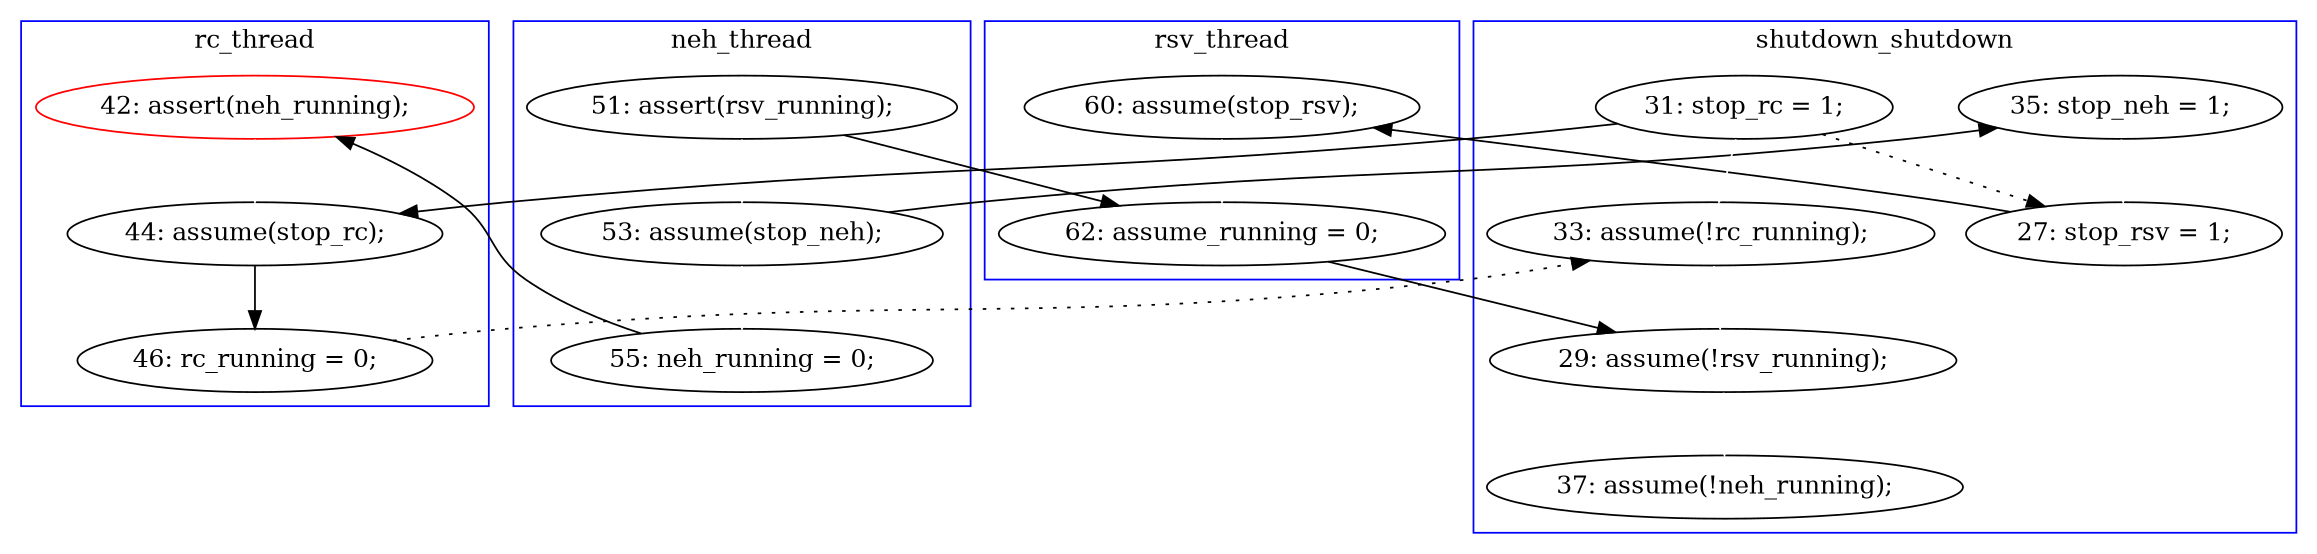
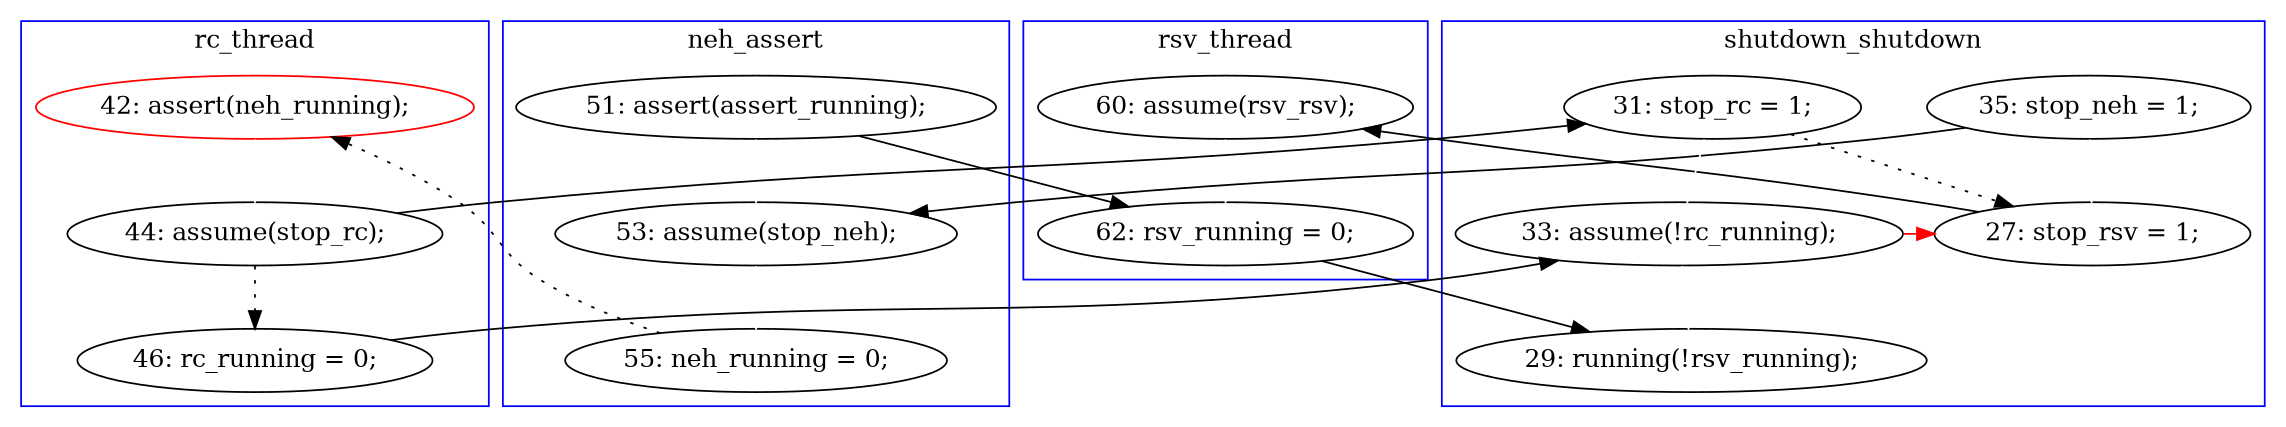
cluster "neh_thread": label "neh_thread" -> "neh_assert"
node "51: assert(rsv_running);": label "51: assert(rsv_running);" -> "51: assert(assert_running);"
node "60: assume(stop_rsv);": label "60: assume(stop_rsv);" -> "60: assume(rsv_rsv);"
edge "31: stop_rc = 1;" -> "44: assume(stop_rc);": reversed
edge "53: assume(stop_neh);" -> "35: stop_neh = 1;": reversed
node "62: assume_running = 0;": label "62: assume_running = 0;" -> "62: rsv_running = 0;"
edge "33: assume(!rc_running);" -> "27: stop_rsv = 1;": added
edge "55: neh_running = 0;" -> "42: assert(neh_running);": style solid -> dotted
edge "44: assume(stop_rc);" -> "46: rc_running = 0;": style solid -> dotted
edge "46: rc_running = 0;" -> "33: assume(!rc_running);": style dotted -> solid
node "29: assume(!rsv_running);": label "29: assume(!rsv_running);" -> "29: running(!rsv_running);"
node "37: assume(!neh_running);": removed
